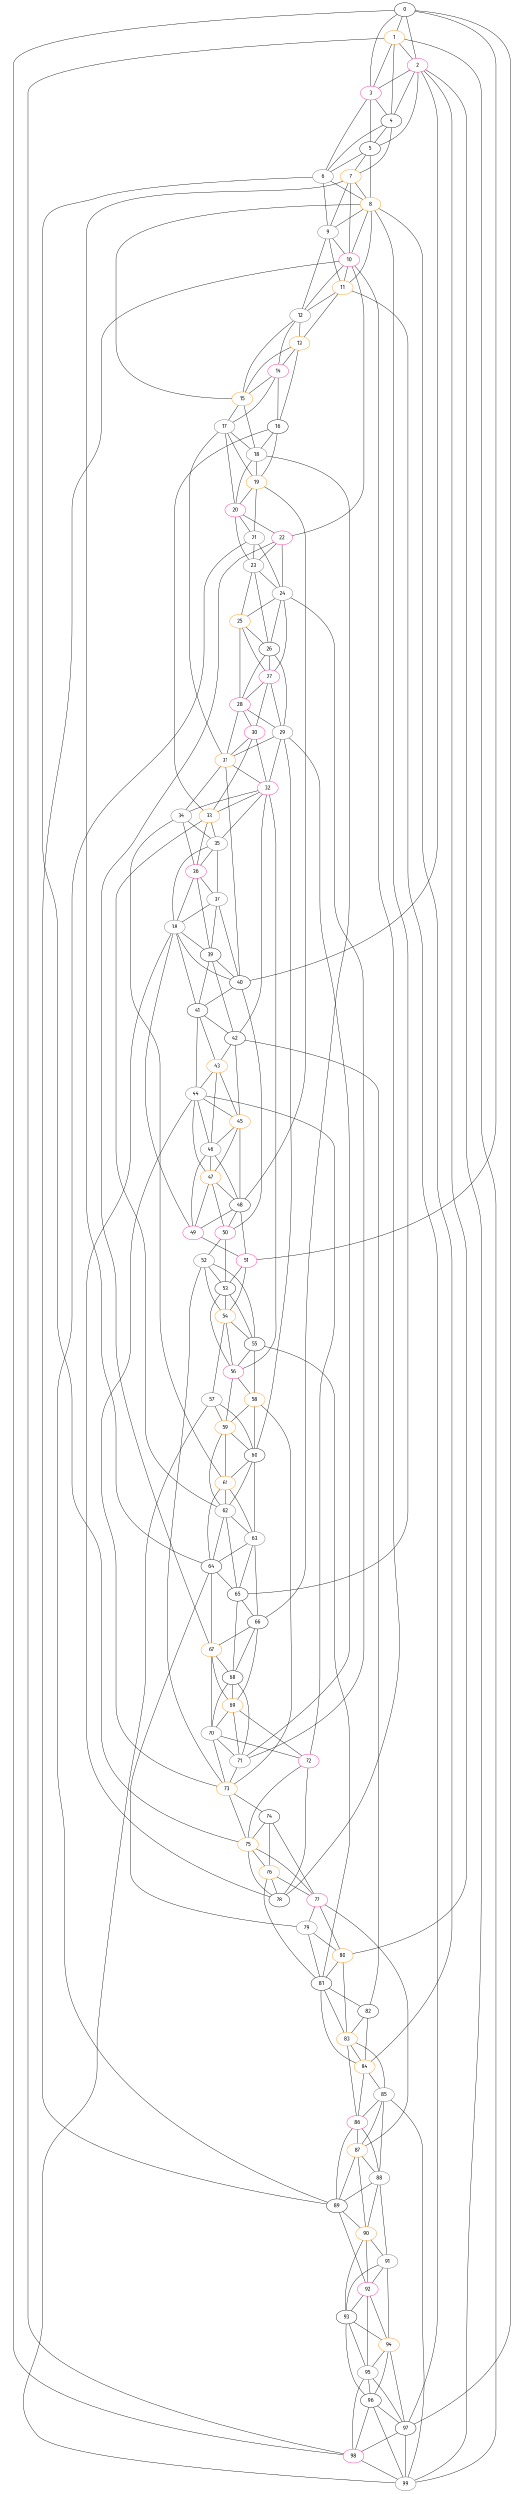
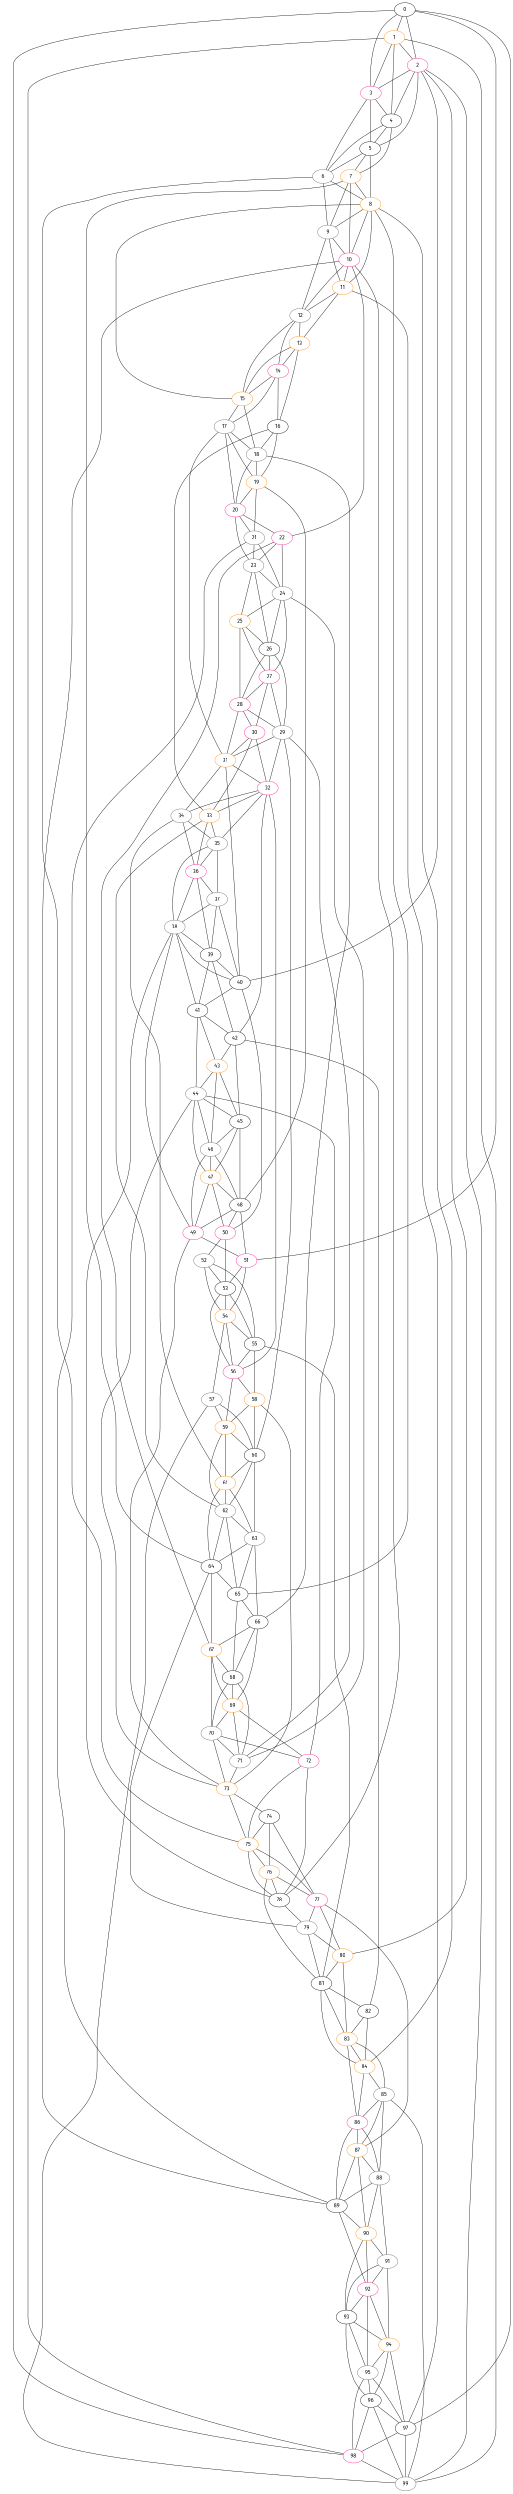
node "45": color darkorange -> black
edge "52" -- "73": now "49" -- "73"
edge "78" -- "79": added
